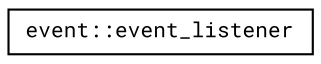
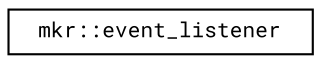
node "event::event_listener": label "event::event_listener" -> "mkr::event_listener"
